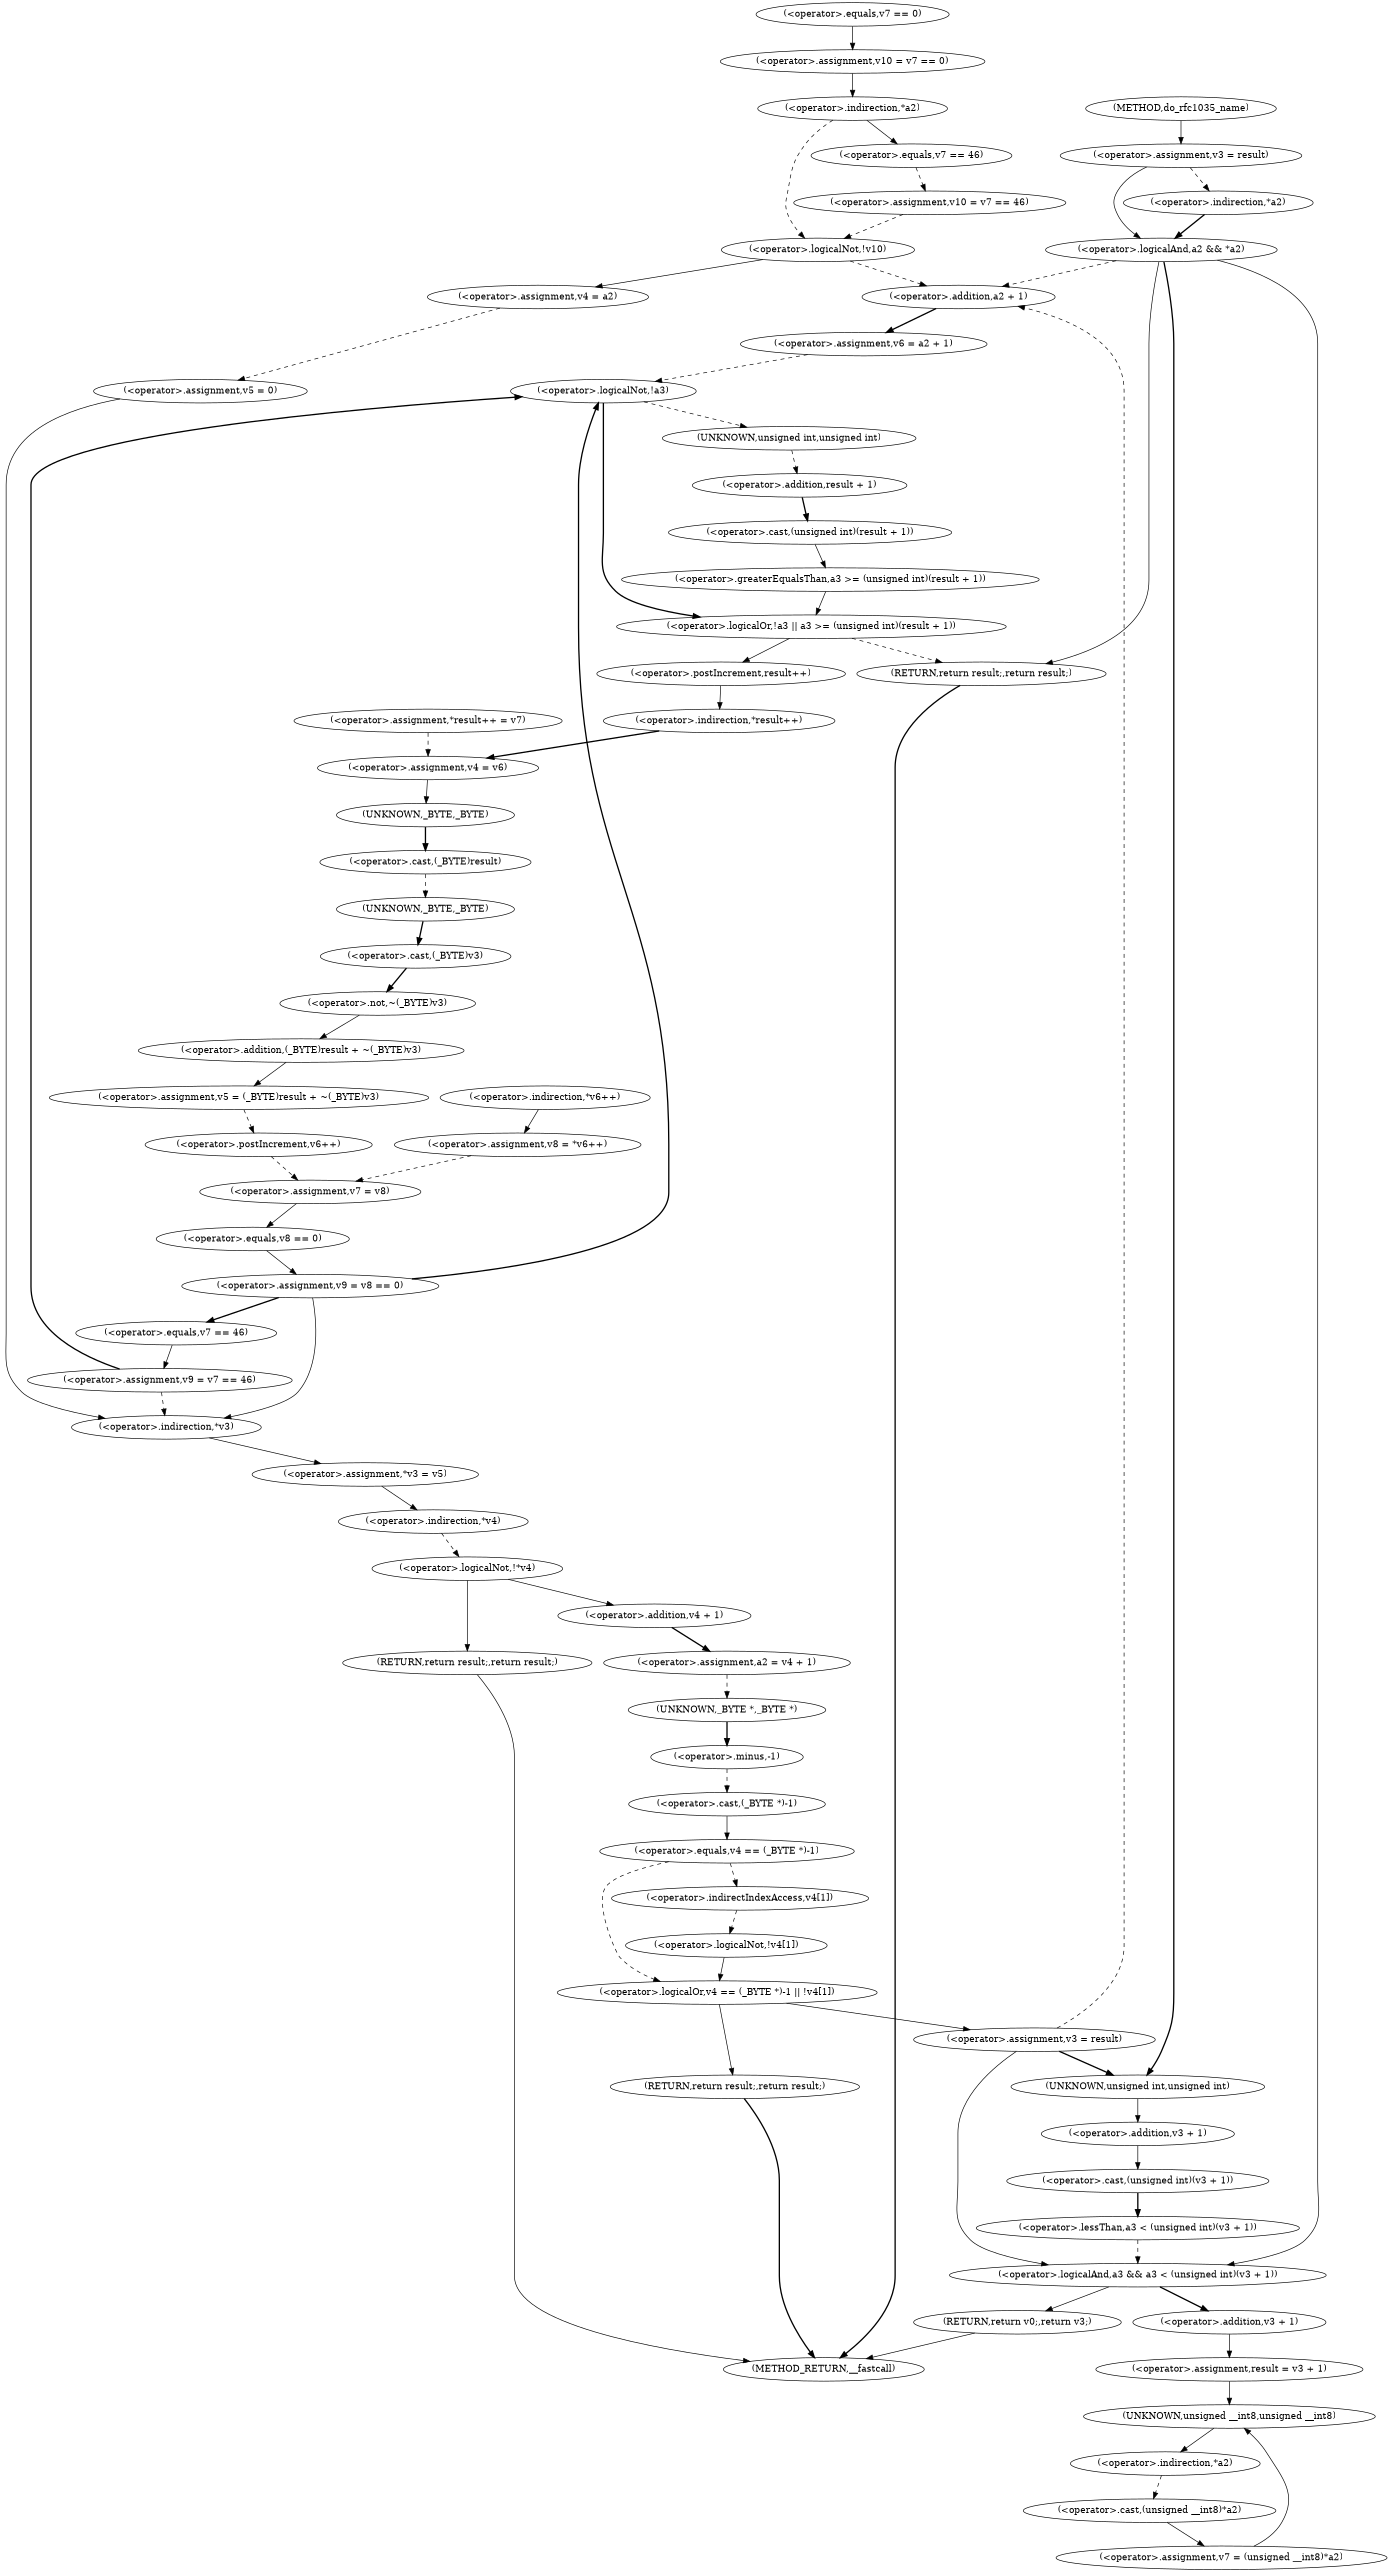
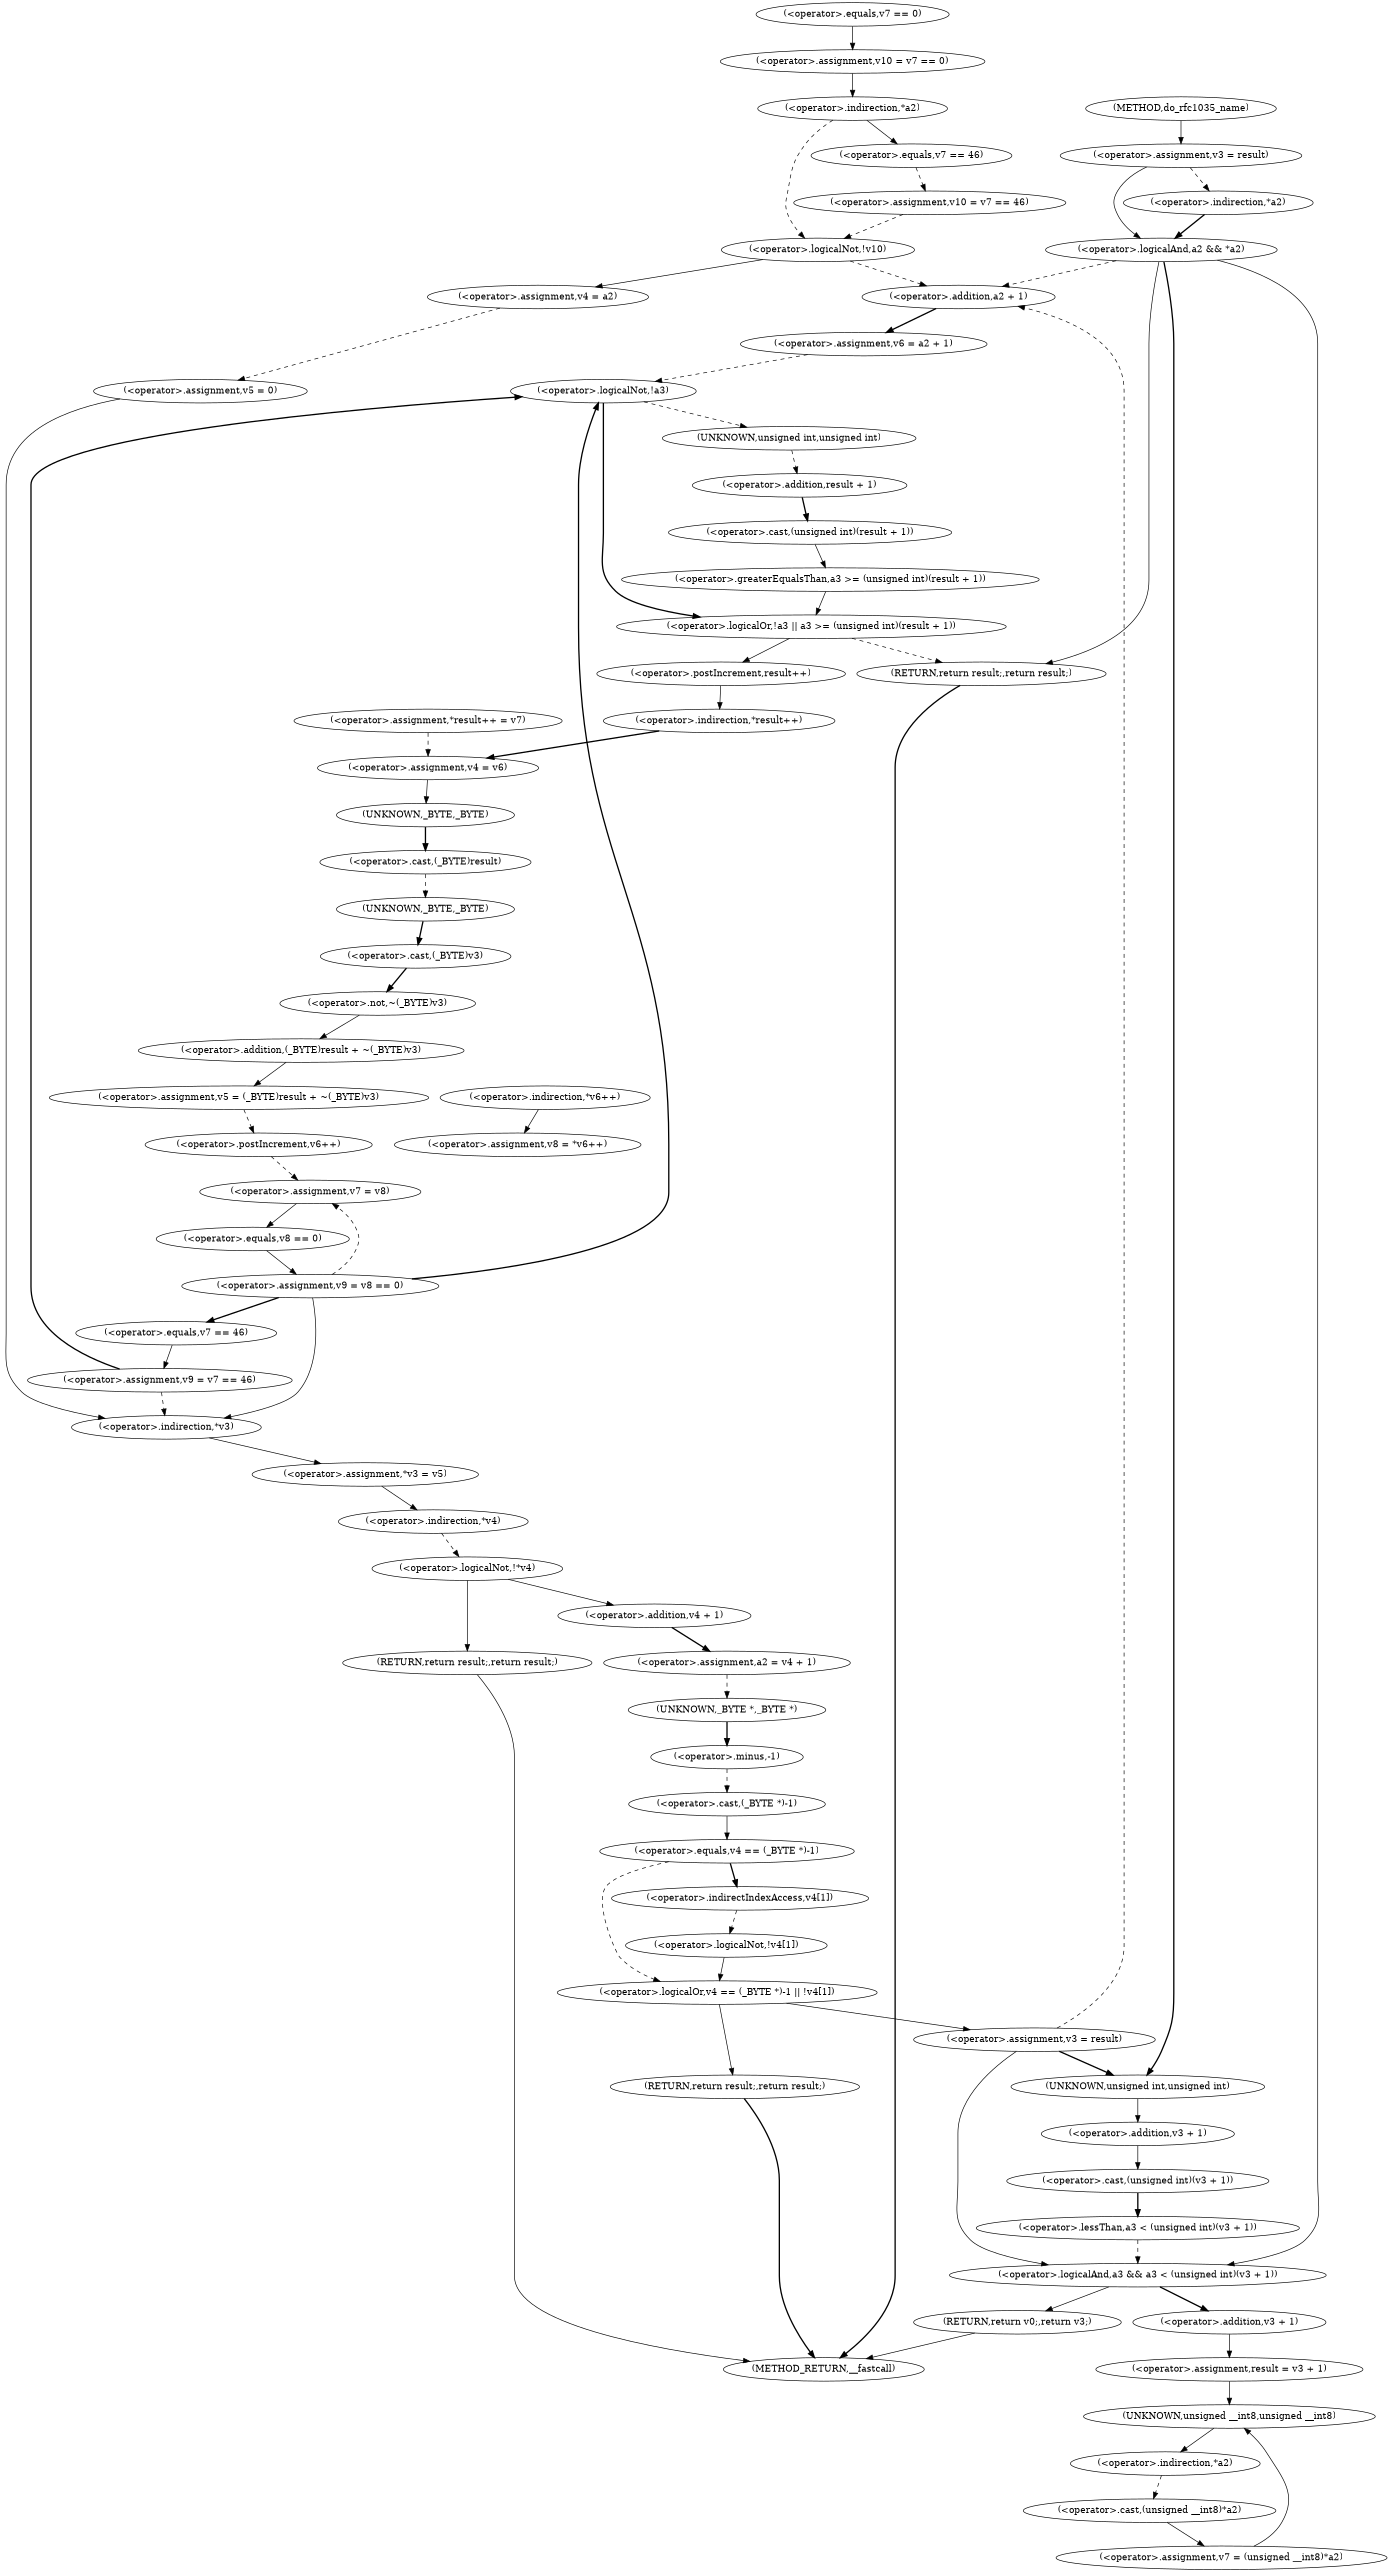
edge "(<operator>.assignment,v8 = *v6++)" -> "(<operator>.assignment,v7 = v8)": now "(<operator>.assignment,v9 = v8 == 0)" -> "(<operator>.assignment,v7 = v8)"
edge "(<operator>.equals,v4 == (_BYTE *)-1)" -> "(<operator>.indirectIndexAccess,v4[1])": style dashed -> bold
